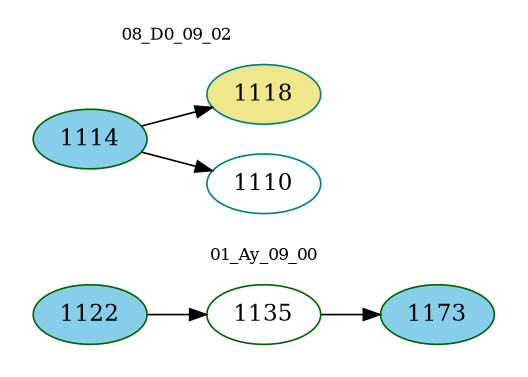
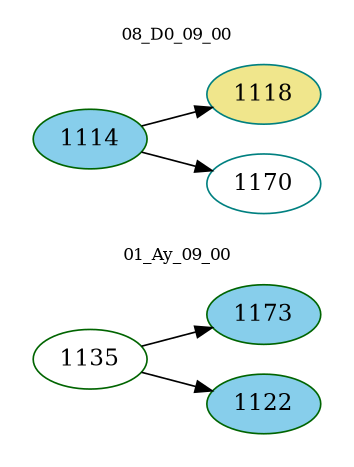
cluster "08_D0_09_02": label "08_D0_09_02" -> "08_D0_09_00"
node "1110": label "1110" -> "1170"
edge "1122" -> "1135": reversed
